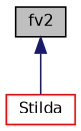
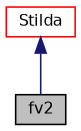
edge "Stilda" -> "fv2": reversed
